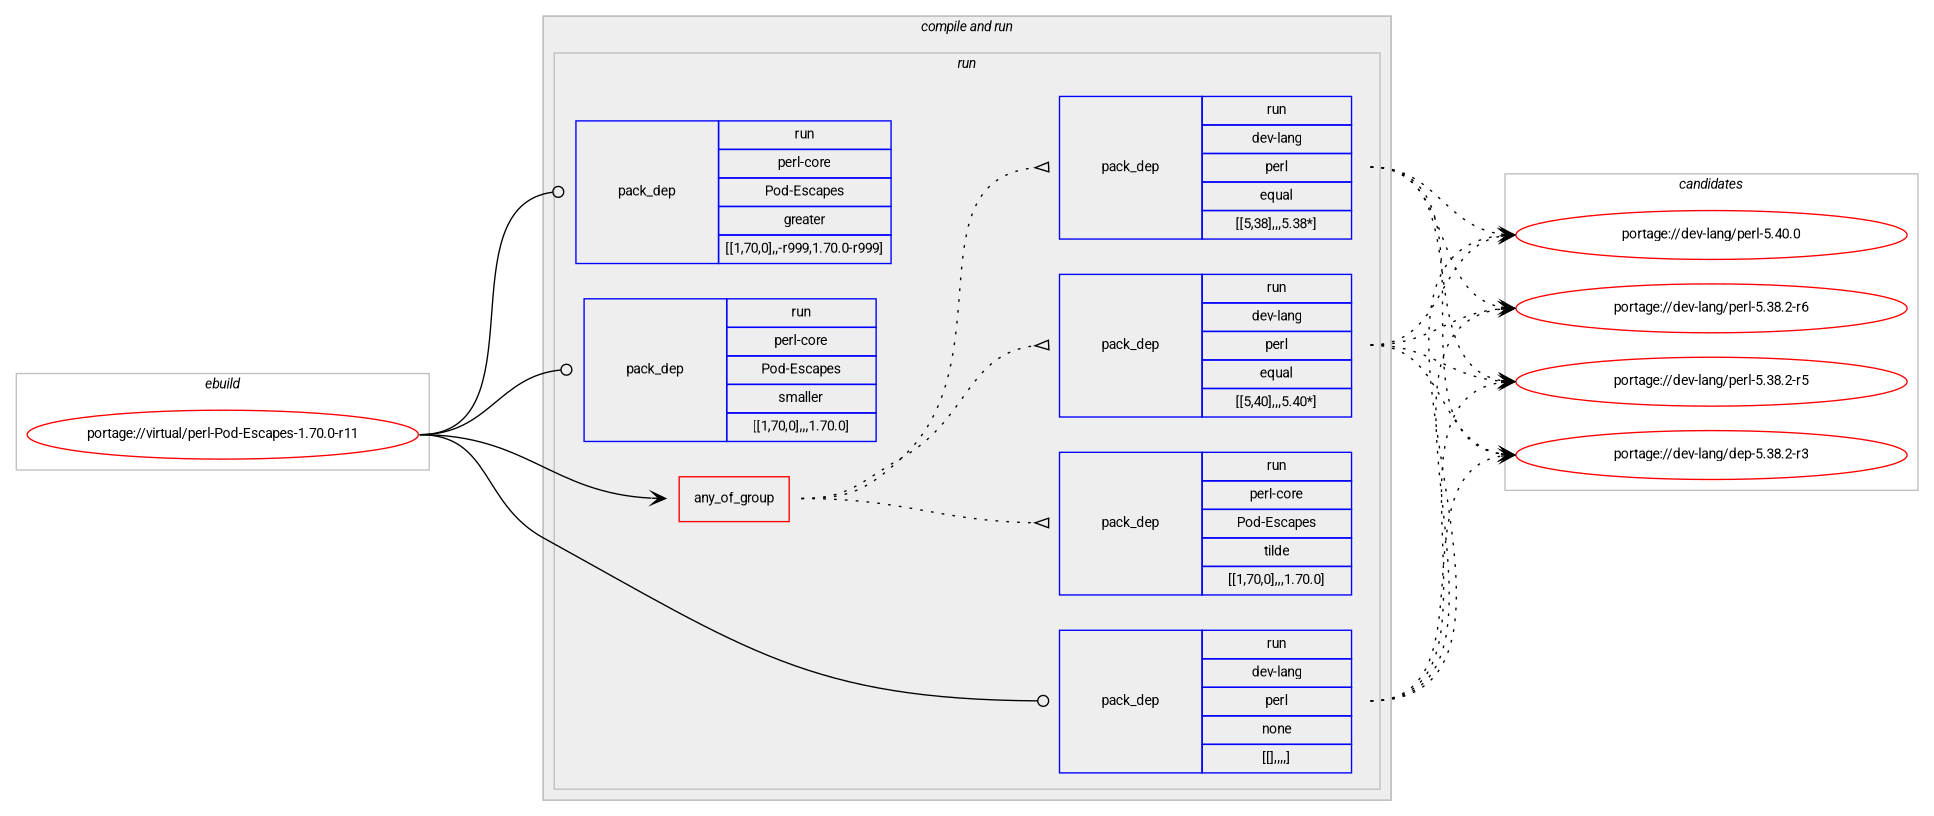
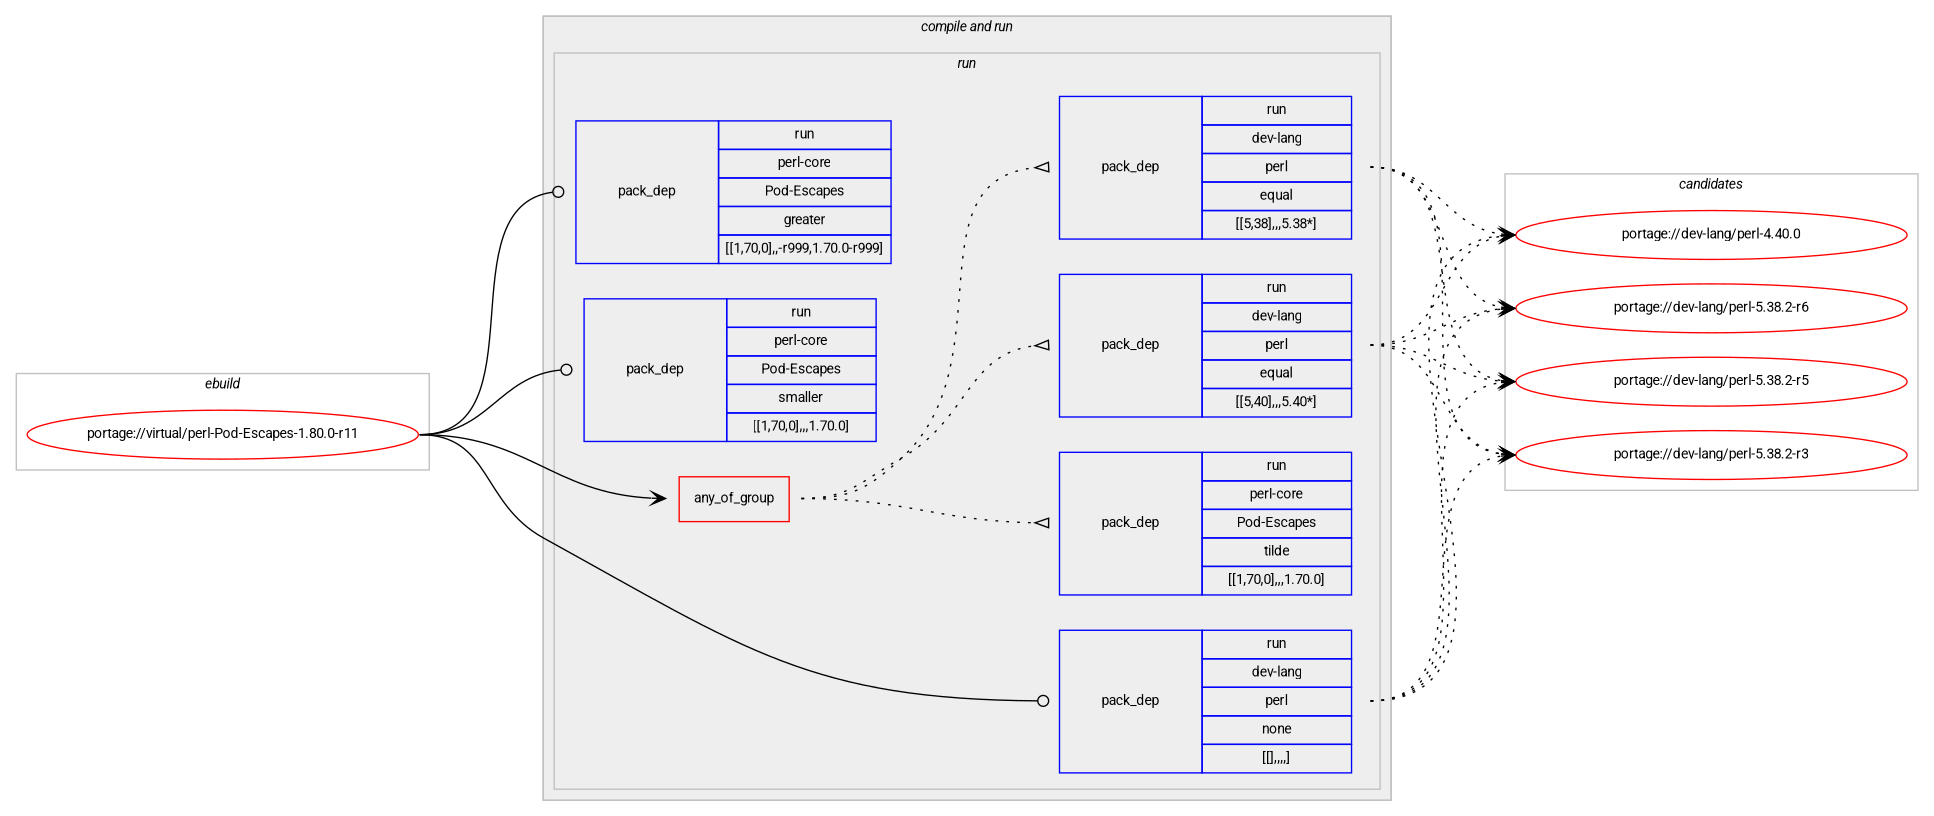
node "portage://dev-lang/perl-5.40.0": label "portage://dev-lang/perl-5.40.0" -> "portage://dev-lang/perl-4.40.0"
node "portage://virtual/perl-Pod-Escapes-1.70.0-r11": label "portage://virtual/perl-Pod-Escapes-1.70.0-r11" -> "portage://virtual/perl-Pod-Escapes-1.80.0-r11"
node "portage://dev-lang/dep-5.38.2-r3": label "portage://dev-lang/dep-5.38.2-r3" -> "portage://dev-lang/perl-5.38.2-r3"
